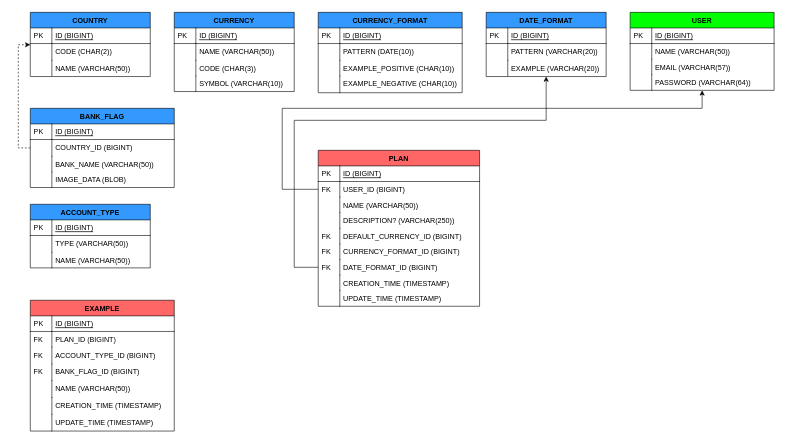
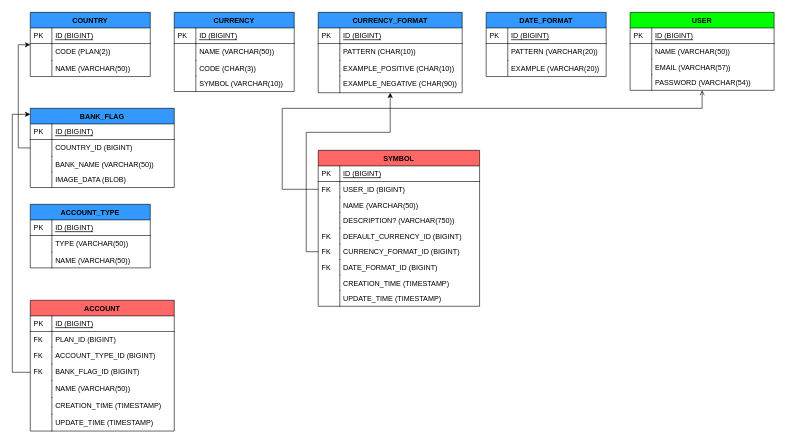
node "CODE (CHAR(2))": label "CODE (CHAR(2))" -> "CODE (PLAN(2))"
node "PATTERN (DATE(10))": label "PATTERN (DATE(10))" -> "PATTERN (CHAR(10))"
node "PASSWORD (VARCHAR(64))": label "PASSWORD (VARCHAR(64))" -> "PASSWORD (VARCHAR(54))"
node "EXAMPLE_NEGATIVE (CHAR(10))": label "EXAMPLE_NEGATIVE (CHAR(10))" -> "EXAMPLE_NEGATIVE (CHAR(90))"
edge "USER_ID (BIGINT)" -> "USER": arrowhead classic -> open
edge "COUNTRY_ID (BIGINT)" -> "COUNTRY": style dashed -> solid
edge "BANK_FLAG_ID (BIGINT)" -> "BANK_FLAG": added
edge "DATE_FORMAT_ID (BIGINT)" -> "DATE_FORMAT": removed
node "PLAN": label "PLAN" -> "SYMBOL"
node "DESCRIPTION? (VARCHAR(250))": label "DESCRIPTION? (VARCHAR(250))" -> "DESCRIPTION? (VARCHAR(750))"
edge "CURRENCY_FORMAT_ID (BIGINT)" -> "CURRENCY_FORMAT": added
node "EXAMPLE": label "EXAMPLE" -> "ACCOUNT"
